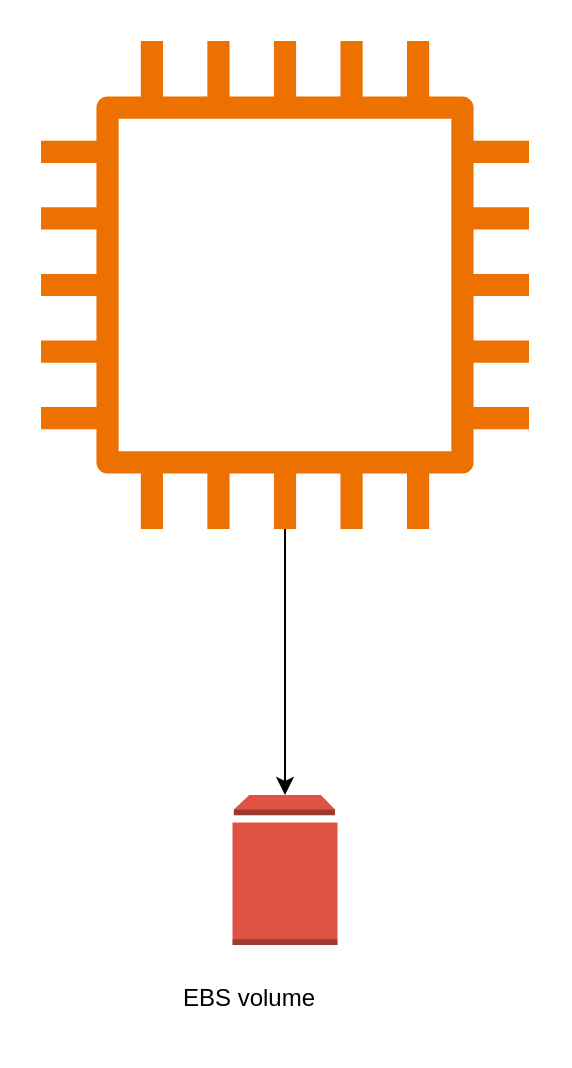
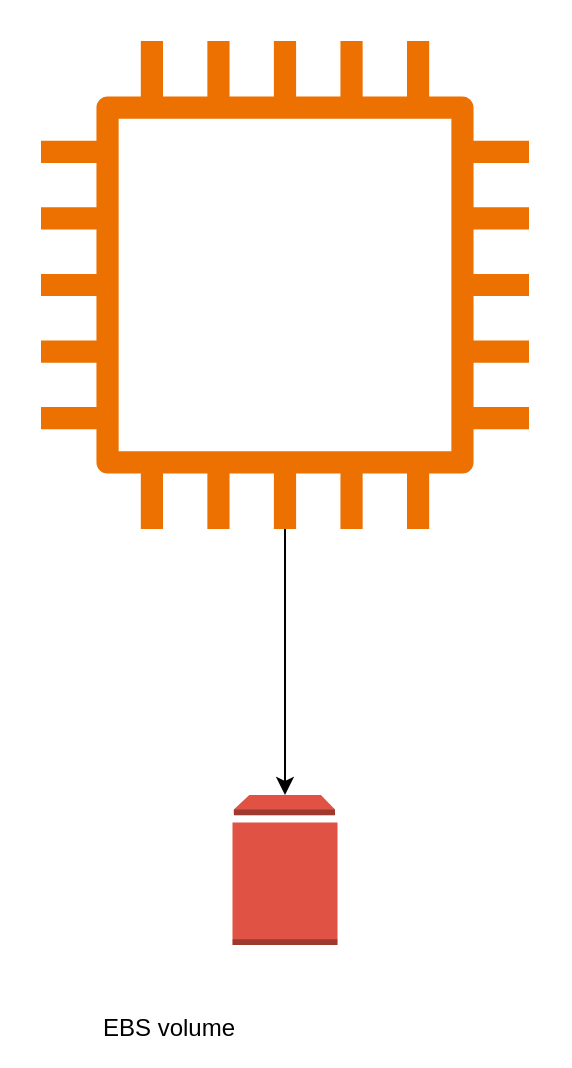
node "EBS volume": moved (249, 999) -> (169, 1029)
